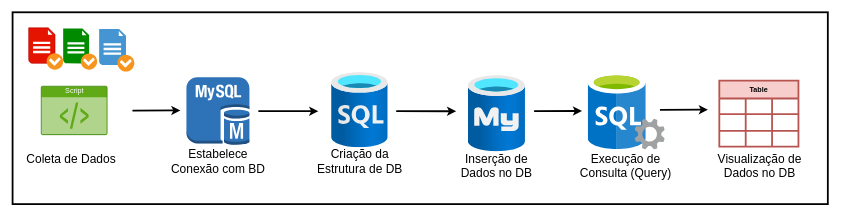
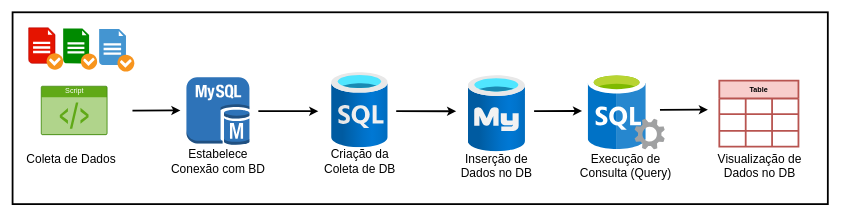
node "Criação da Estrutura de DB": label "Criação da Estrutura de DB" -> "Criação da Coleta de DB"
